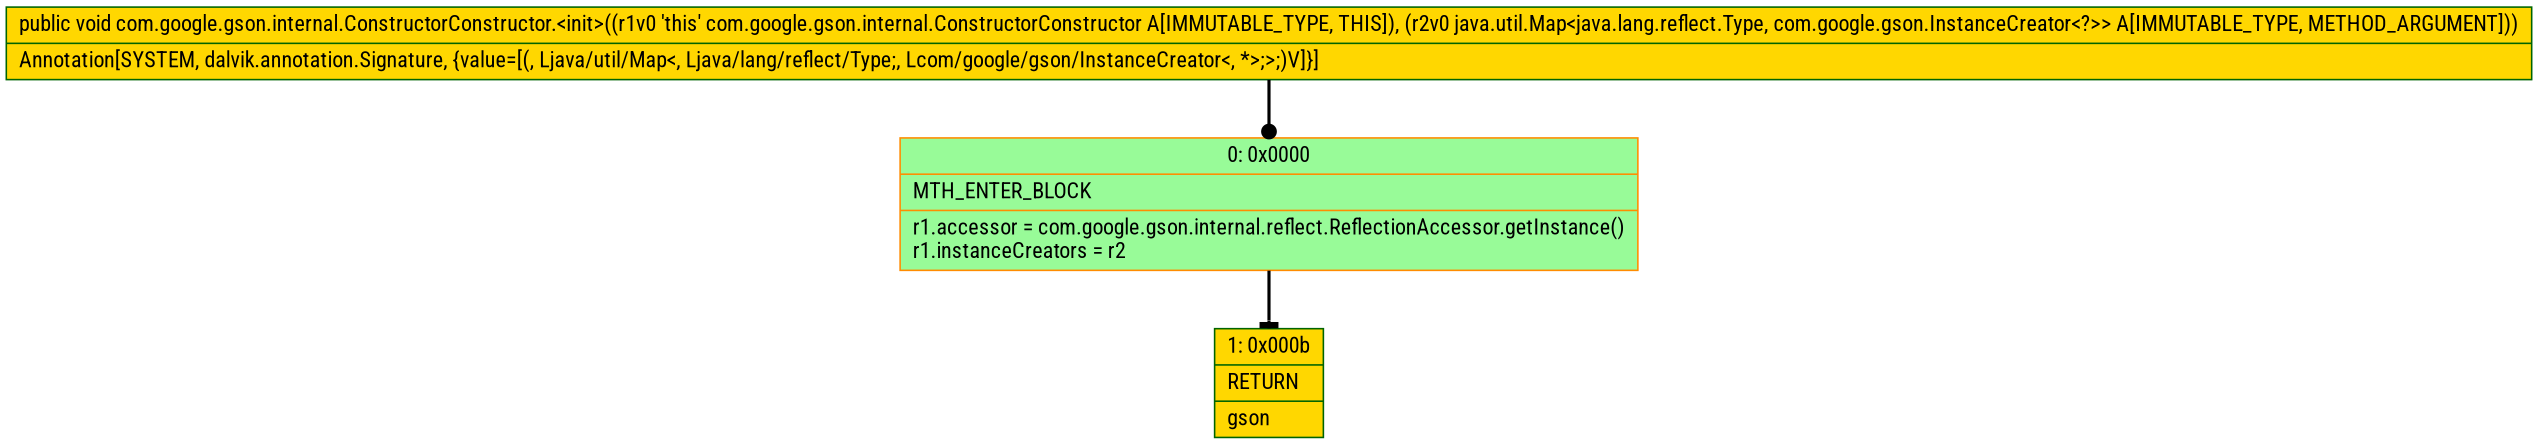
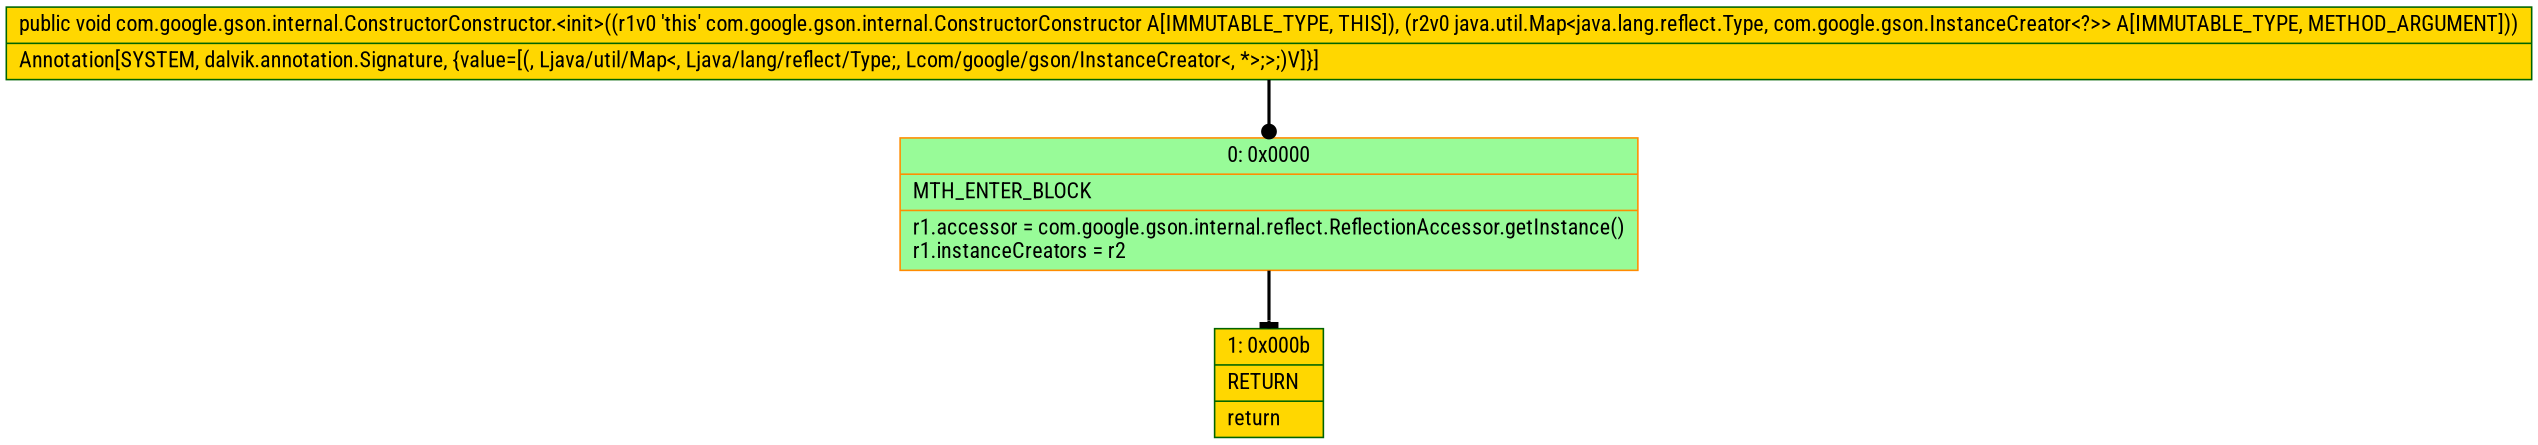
node "1: 0x000b": text "gson" -> "return"
